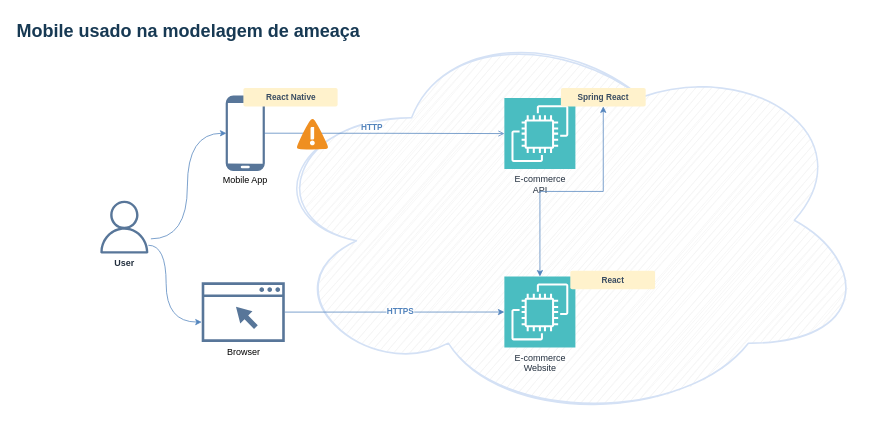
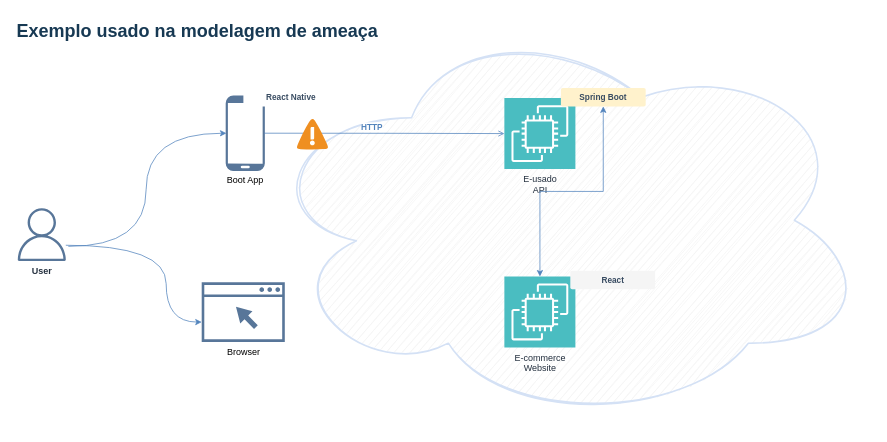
node "Mobile usado na modelagem de ameaça": label "Mobile usado na modelagem de ameaça" -> "Exemplo usado na modelagem de ameaça"
node "React Native": fillcolor #fff2cc -> #ffffff
node "Spring React": label "Spring React" -> "Spring Boot"
node "Mobile App": label "Mobile App" -> "Boot App"
node "E-commerce API": label "E-commerce API" -> "E-usado API"
node "User": moved (124, 227) -> (42, 234)
node "React": fillcolor #fff2cc -> #f5f5f5
edge "Browser" -> "E-commerce Website": removed, label "HTTPS"
